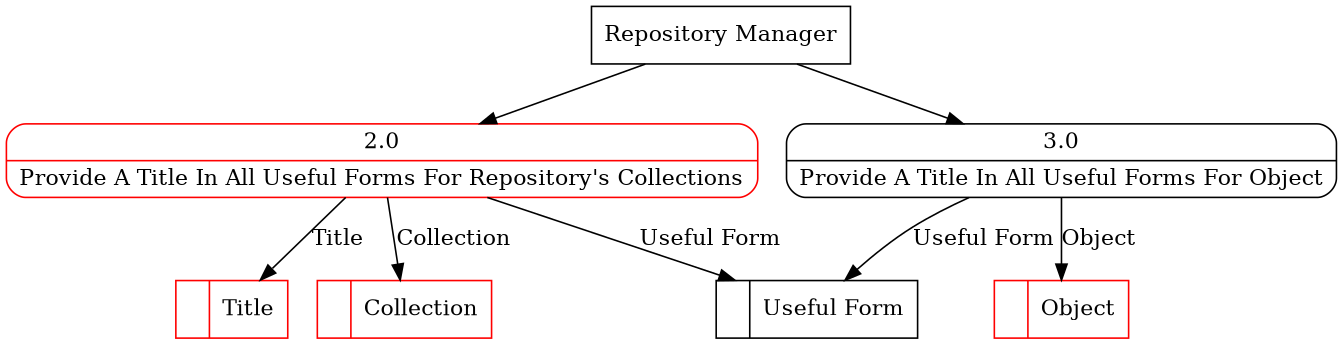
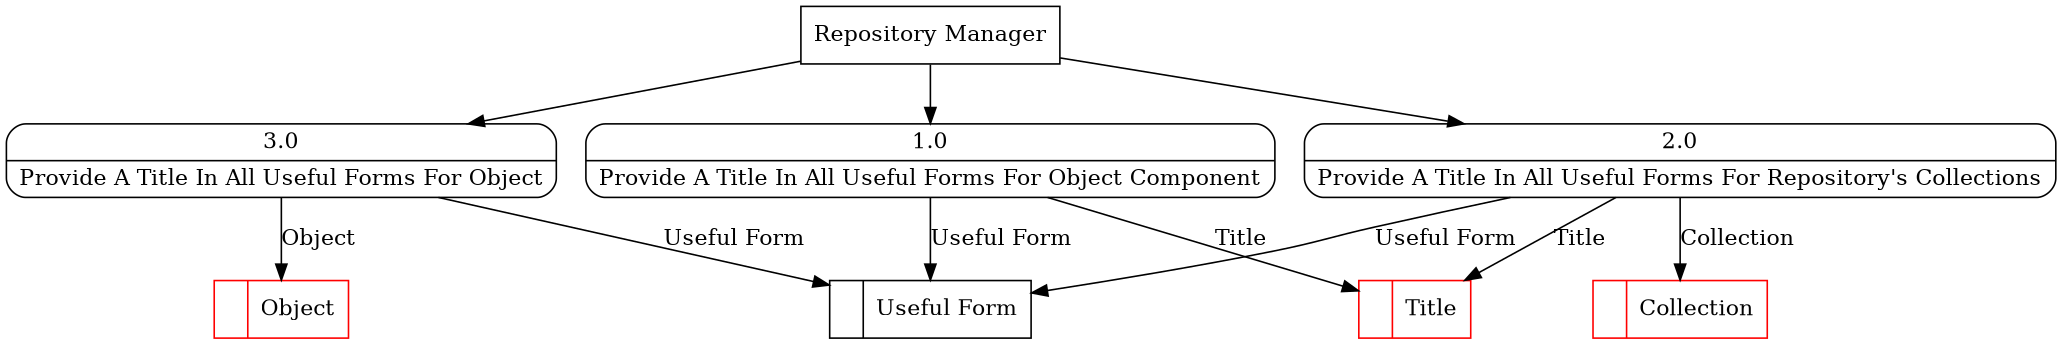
node "2.0": color red -> black
node "1.0": added
